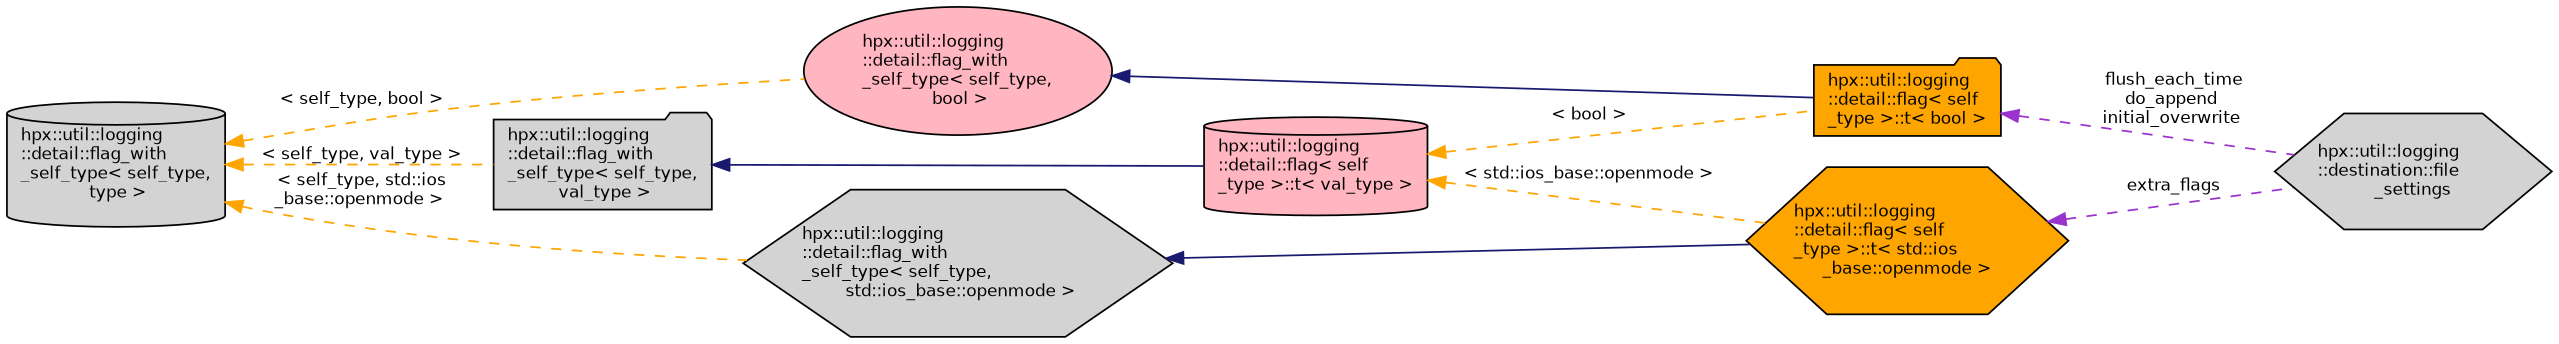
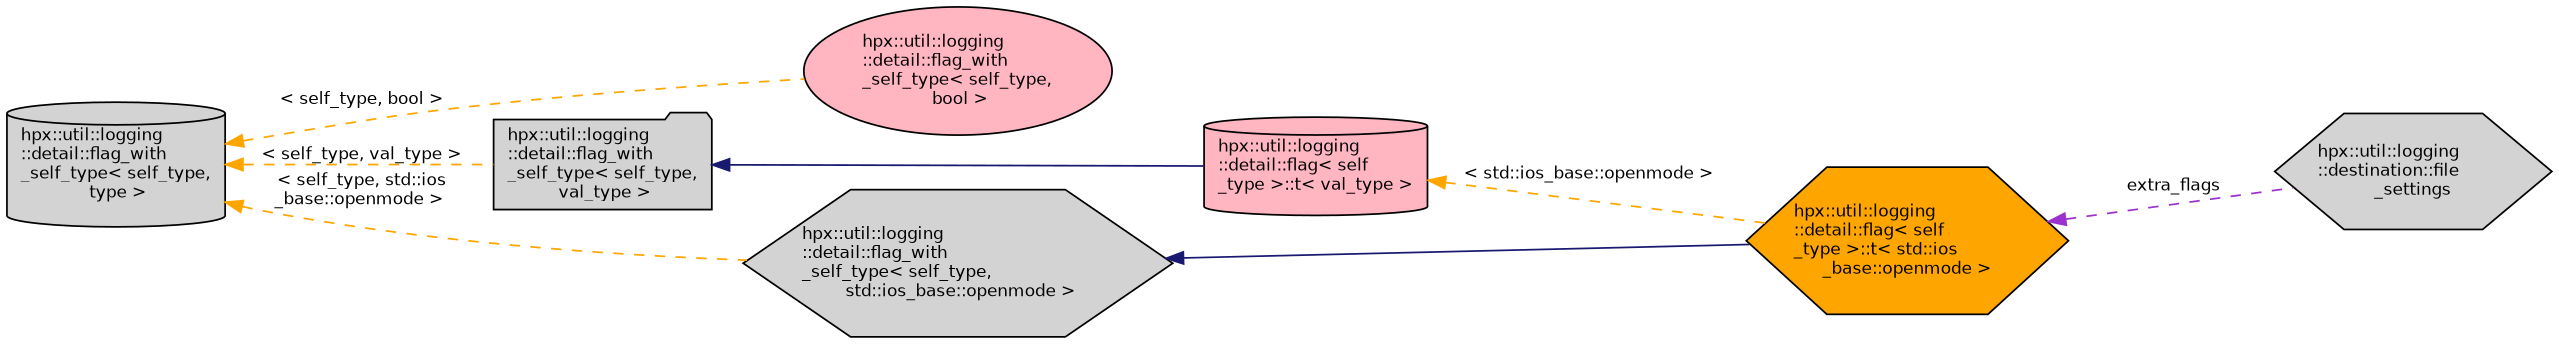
node "hpx::util::logging ::detail::flag< self _type >::t< bool >": removed
